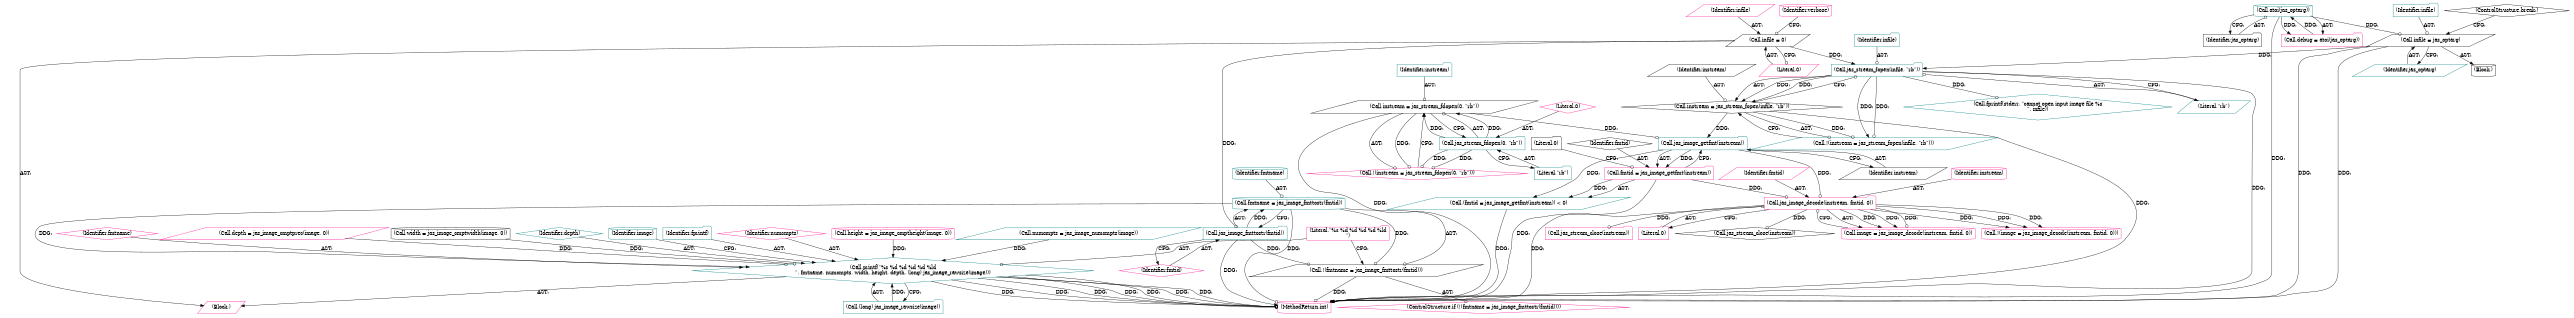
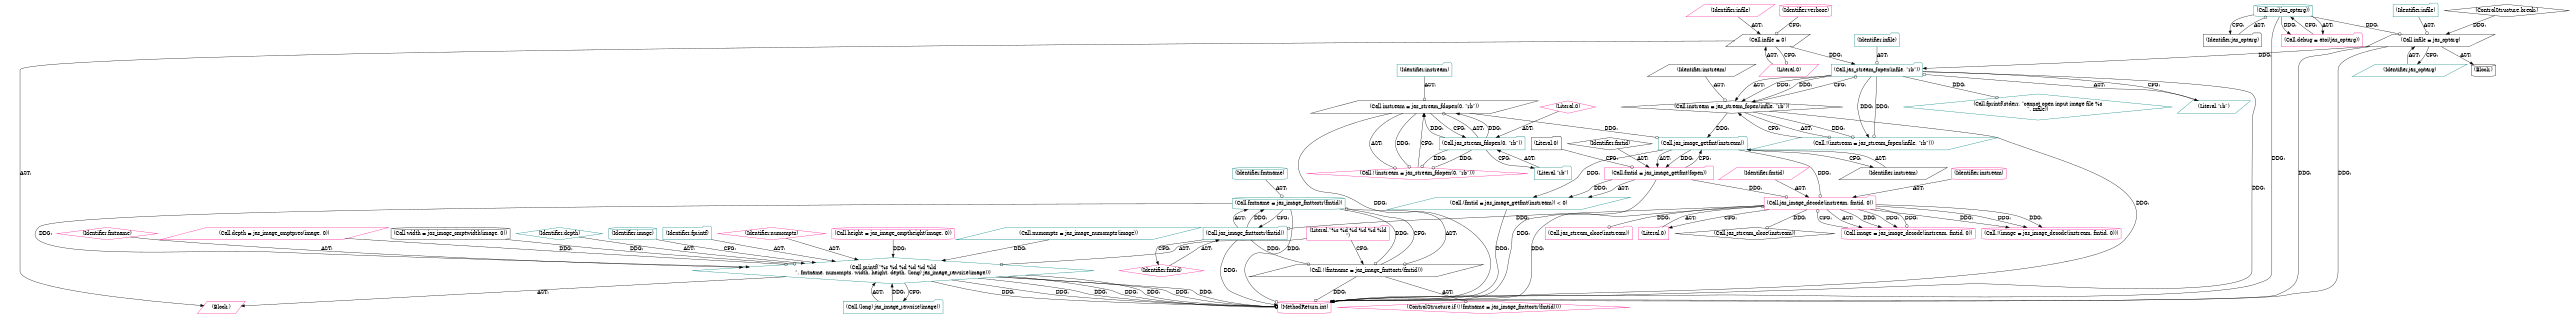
edge "(Call,debug = atoi(jas_optarg))" -> "(Call,atoi(jas_optarg))": label "DDG: " -> "CFG: "
edge "(ControlStructure,break;)" -> "(Call,infile = jas_optarg)": label "CFG: " -> "DDG: "
edge "(Call,infile = 0)" -> "(Call,jas_image_fmttostr(fmtid))": now "(Call,jas_image_decode(instream, fmtid, 0))" -> "(Call,jas_image_fmttostr(fmtid))"
node "(Call,fmtid = jas_image_getfmt(instream))": label "(Call,fmtid = jas_image_getfmt(instream))" -> "(Call,fmtid = jas_image_getfmt(fopen))"
edge "(Call,!(fmtname = jas_image_fmttostr(fmtid)))" -> "(Call,fmtname = jas_image_fmttostr(fmtid))": added, label "CFG:"
